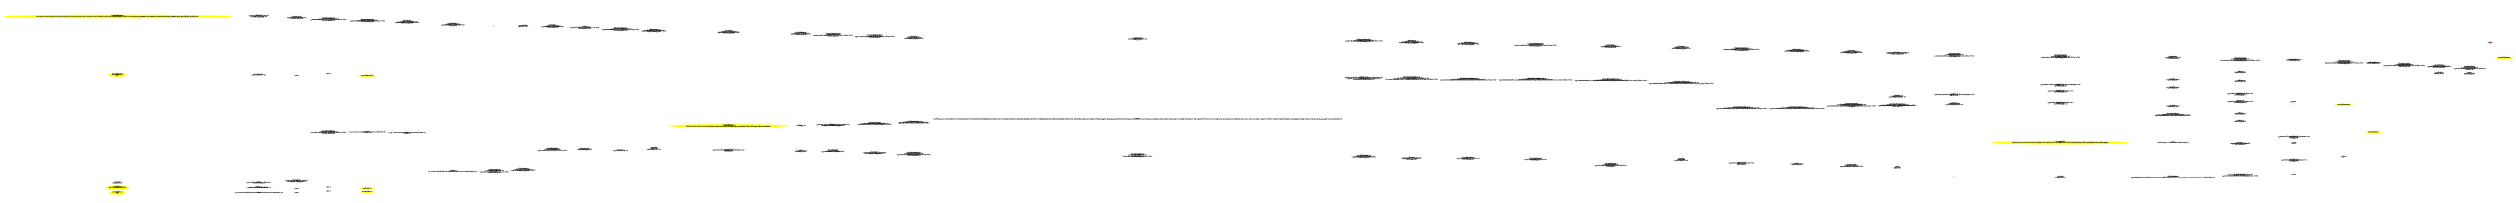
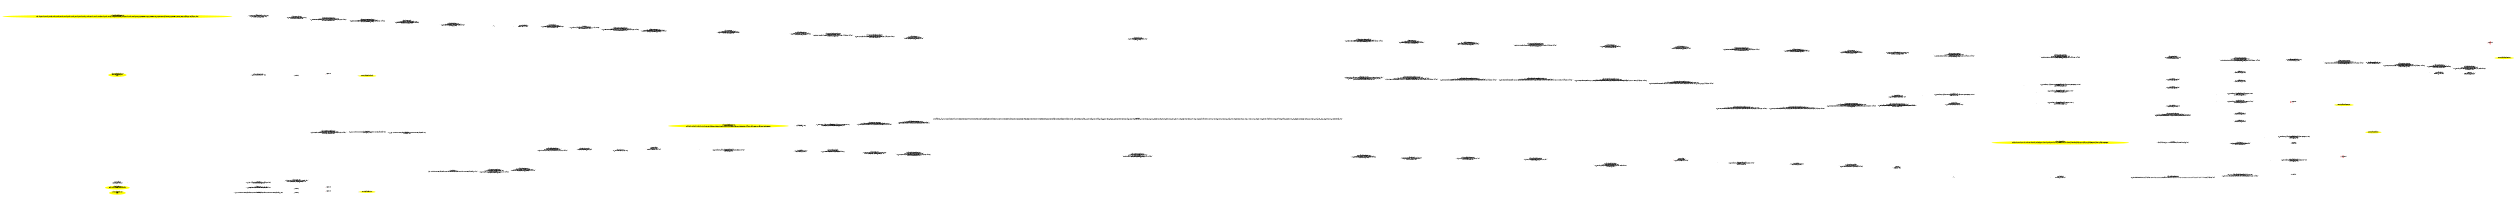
node "2: Exit GlobalSchoolRank.<init>()": removed
